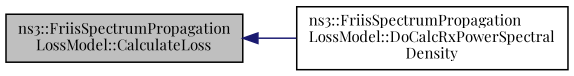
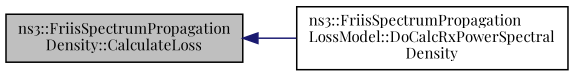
node "ns3::FriisSpectrumPropagation LossModel::CalculateLoss": label "ns3::FriisSpectrumPropagation LossModel::CalculateLoss" -> "ns3::FriisSpectrumPropagation Density::CalculateLoss"
